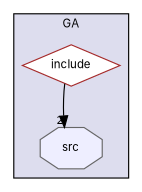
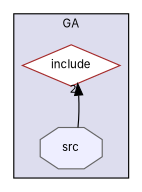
edge "include" -> "src": reversed
